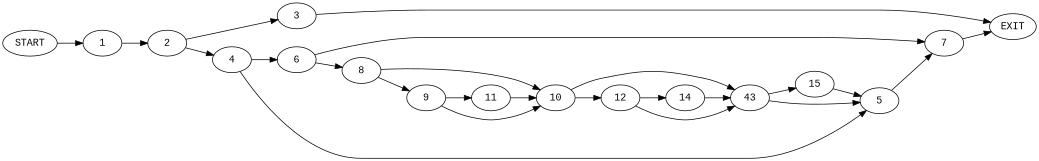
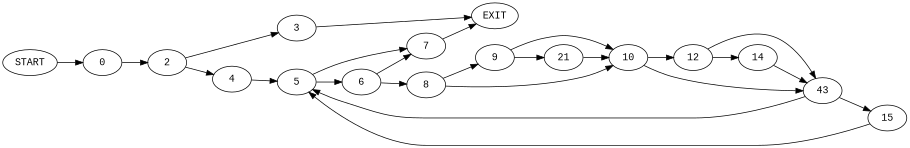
node "1": label "1" -> "0"
edge "4" -> "6": now "5" -> "6"
node "11": label "11" -> "21"
